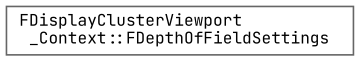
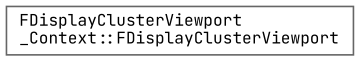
node "FDisplayClusterViewport _Context::FDepthOfFieldSettings": label "FDisplayClusterViewport _Context::FDepthOfFieldSettings" -> "FDisplayClusterViewport _Context::FDisplayClusterViewport"
